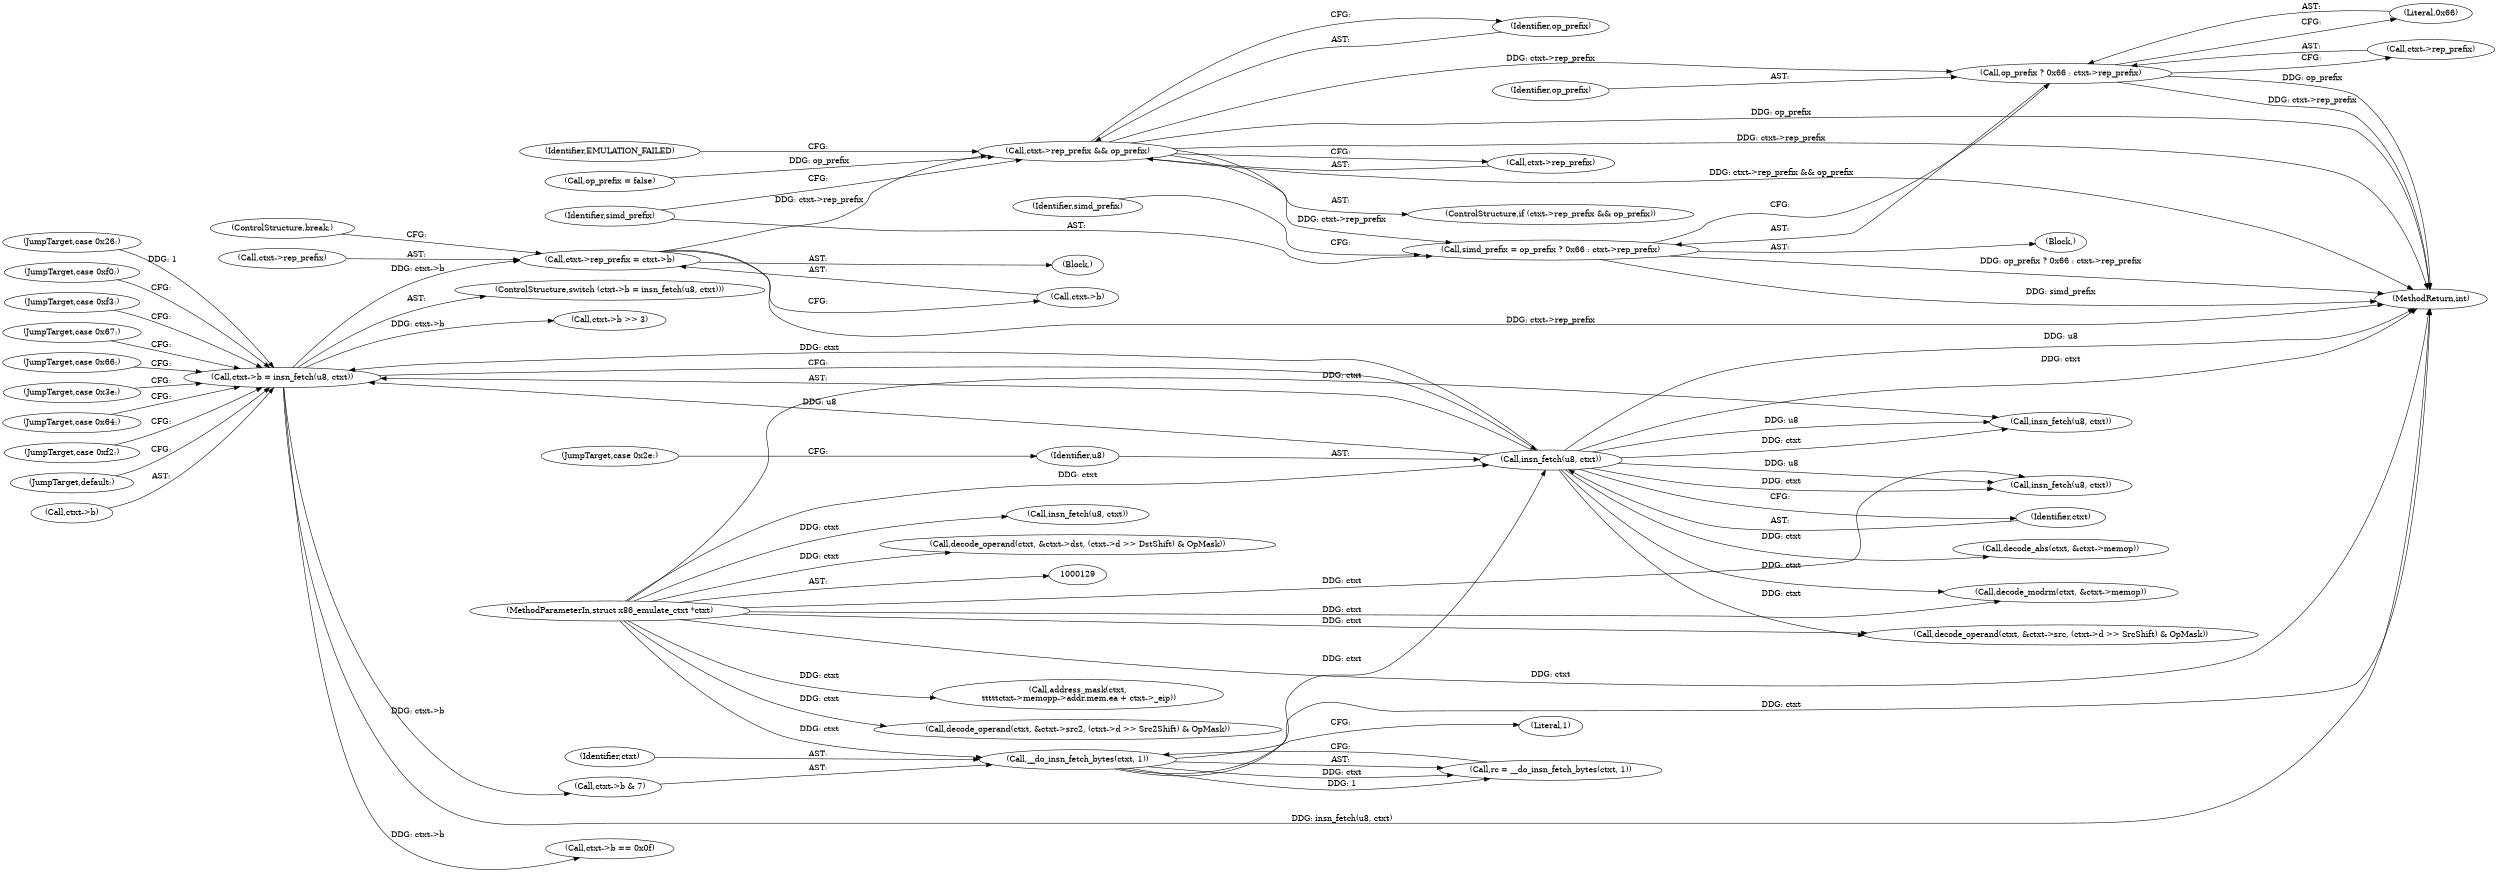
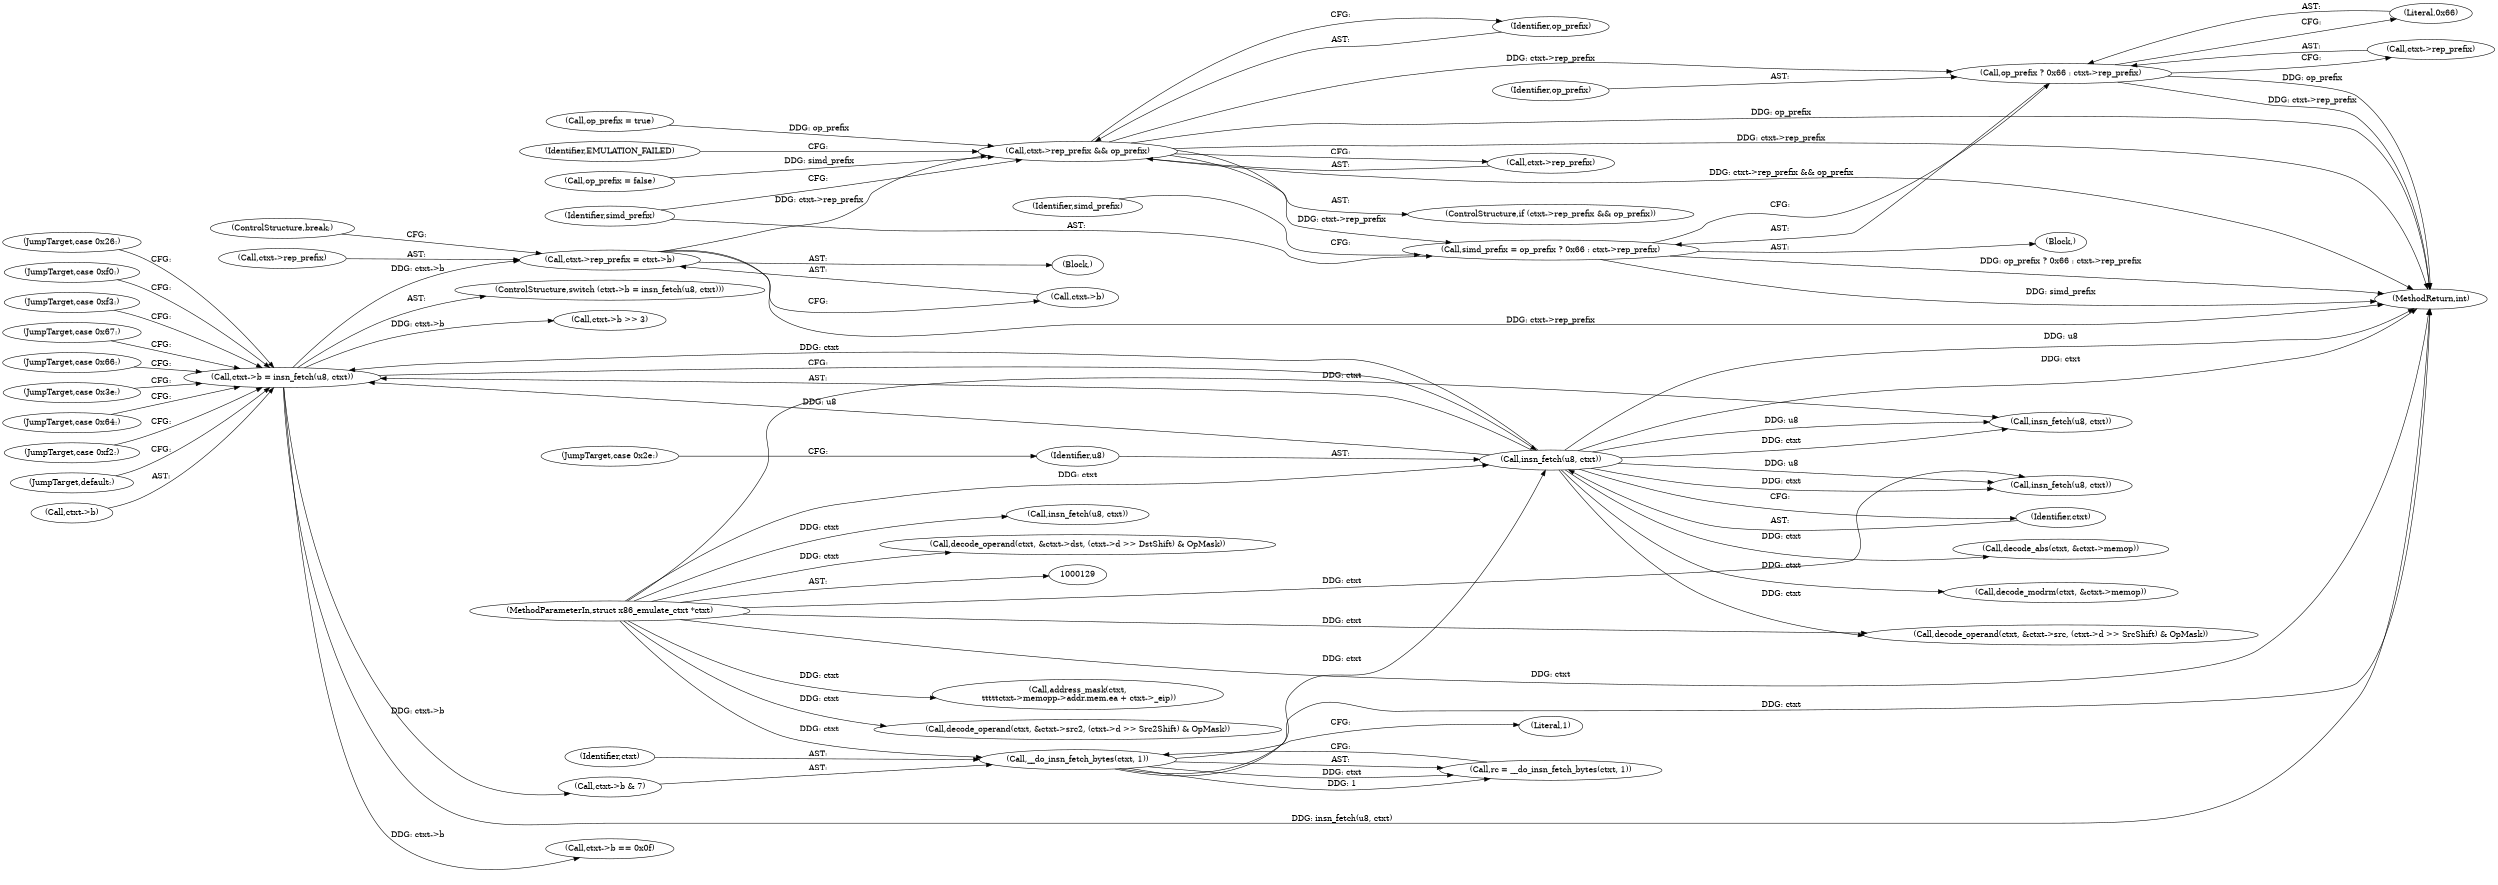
node "(Call,op_prefix = true)": added
edge "(Call,op_prefix = false)" -> "(Call,ctxt->rep_prefix && op_prefix)": label "DDG: op_prefix" -> "DDG: simd_prefix"
edge "(JumpTarget,case 0x26:)" -> "(Call,ctxt->b = insn_fetch(u8, ctxt))": label "DDG: 1" -> "CFG: "
edge "(MethodParameterIn,struct x86_emulate_ctxt *ctxt)" -> "(Call,decode_modrm(ctxt, &ctxt->memop))": removed, label "DDG: ctxt"
